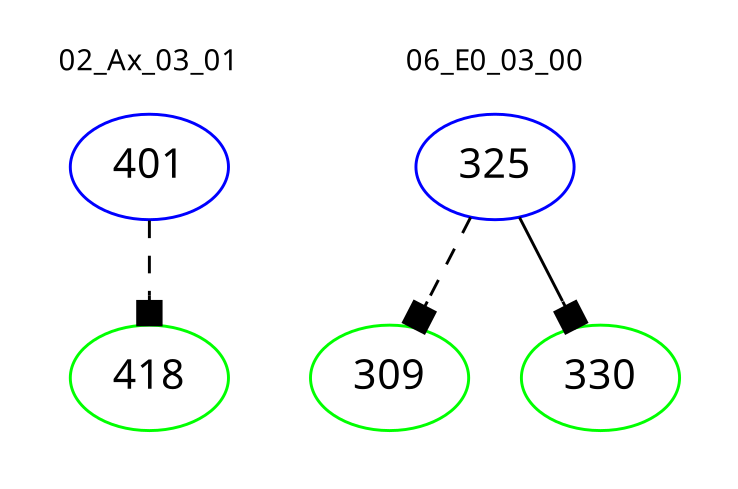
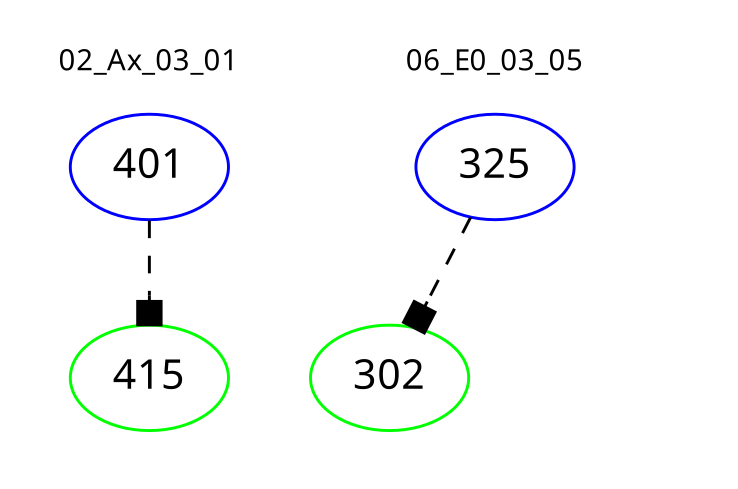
cluster "06_E0_03_00": label "06_E0_03_00" -> "06_E0_03_05"
node "418": label "418" -> "415"
node "309": label "309" -> "302"
node "330": removed
